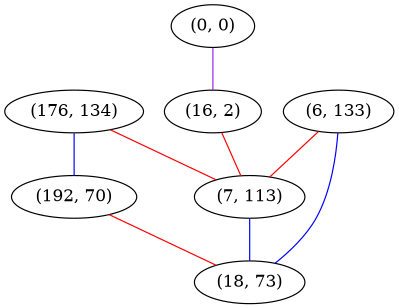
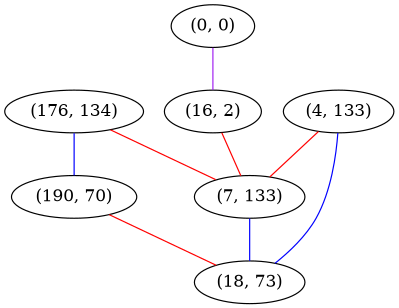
node "(6, 133)": label "(6, 133)" -> "(4, 133)"
node "(192, 70)": label "(192, 70)" -> "(190, 70)"
node "(7, 113)": label "(7, 113)" -> "(7, 133)"
